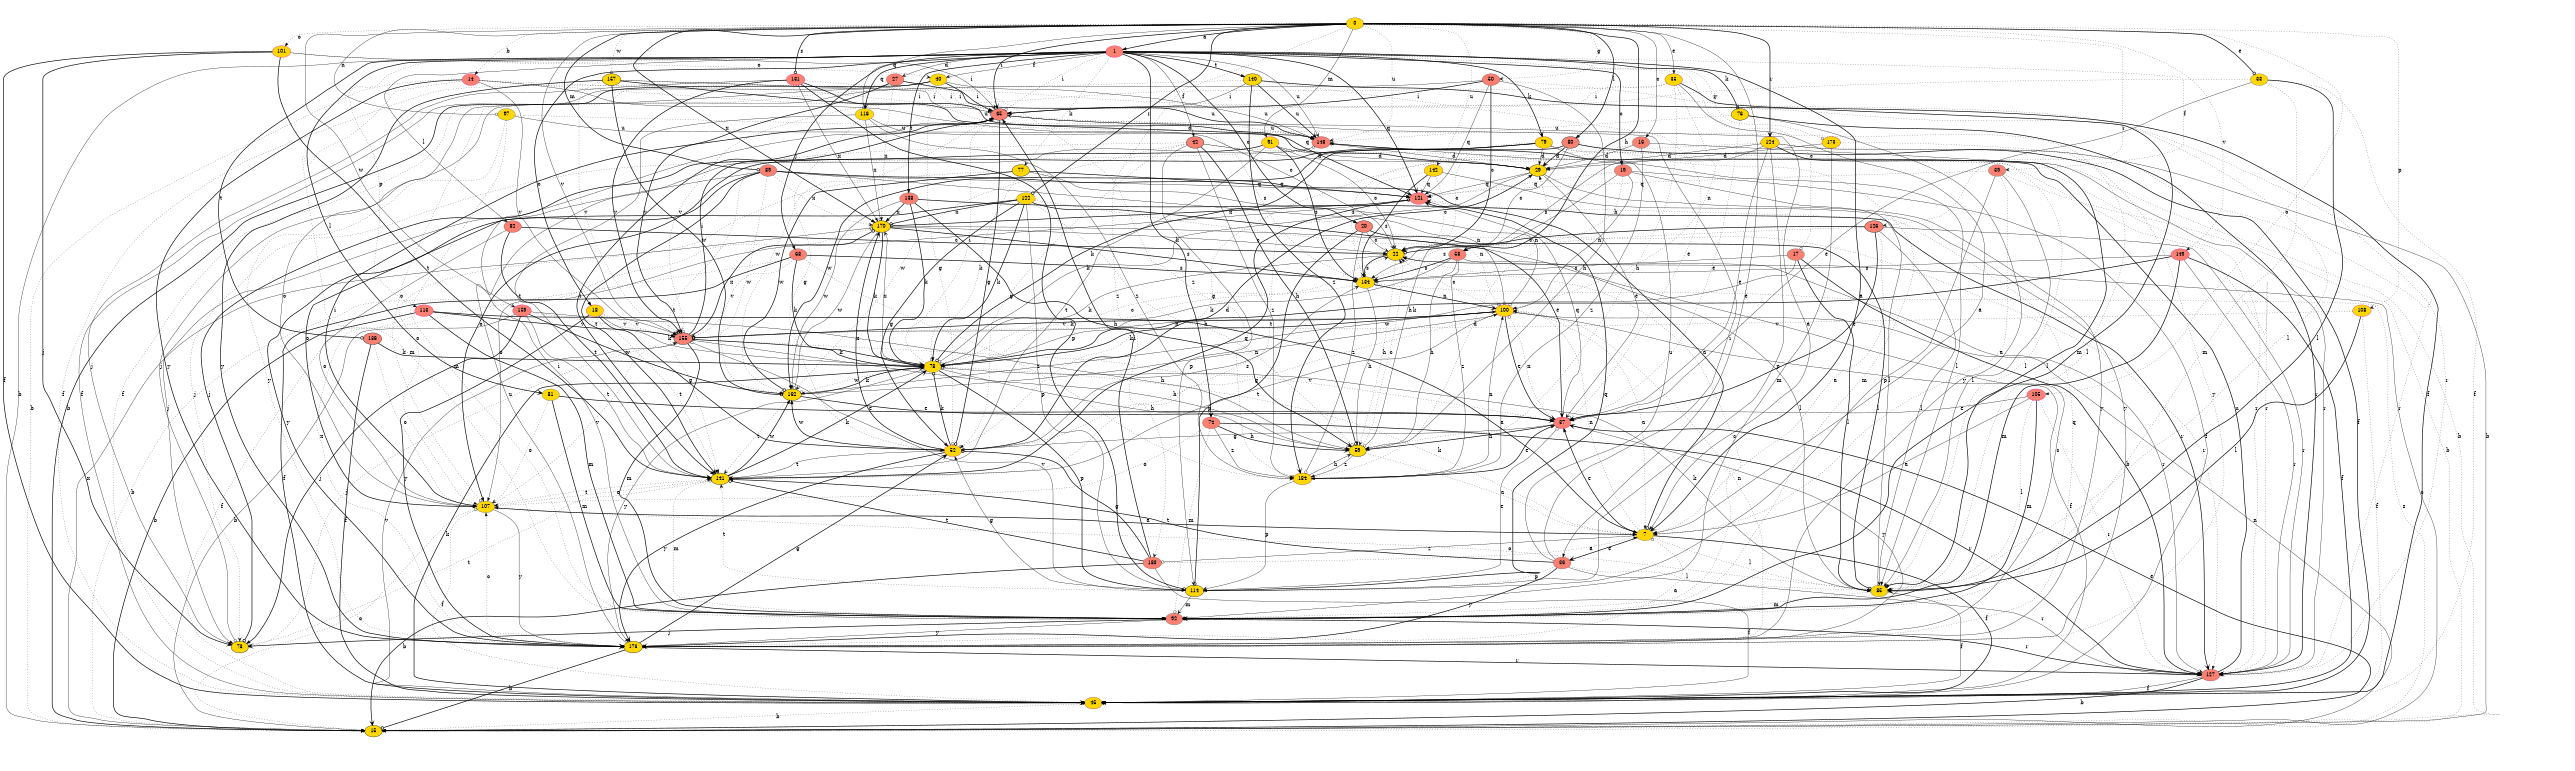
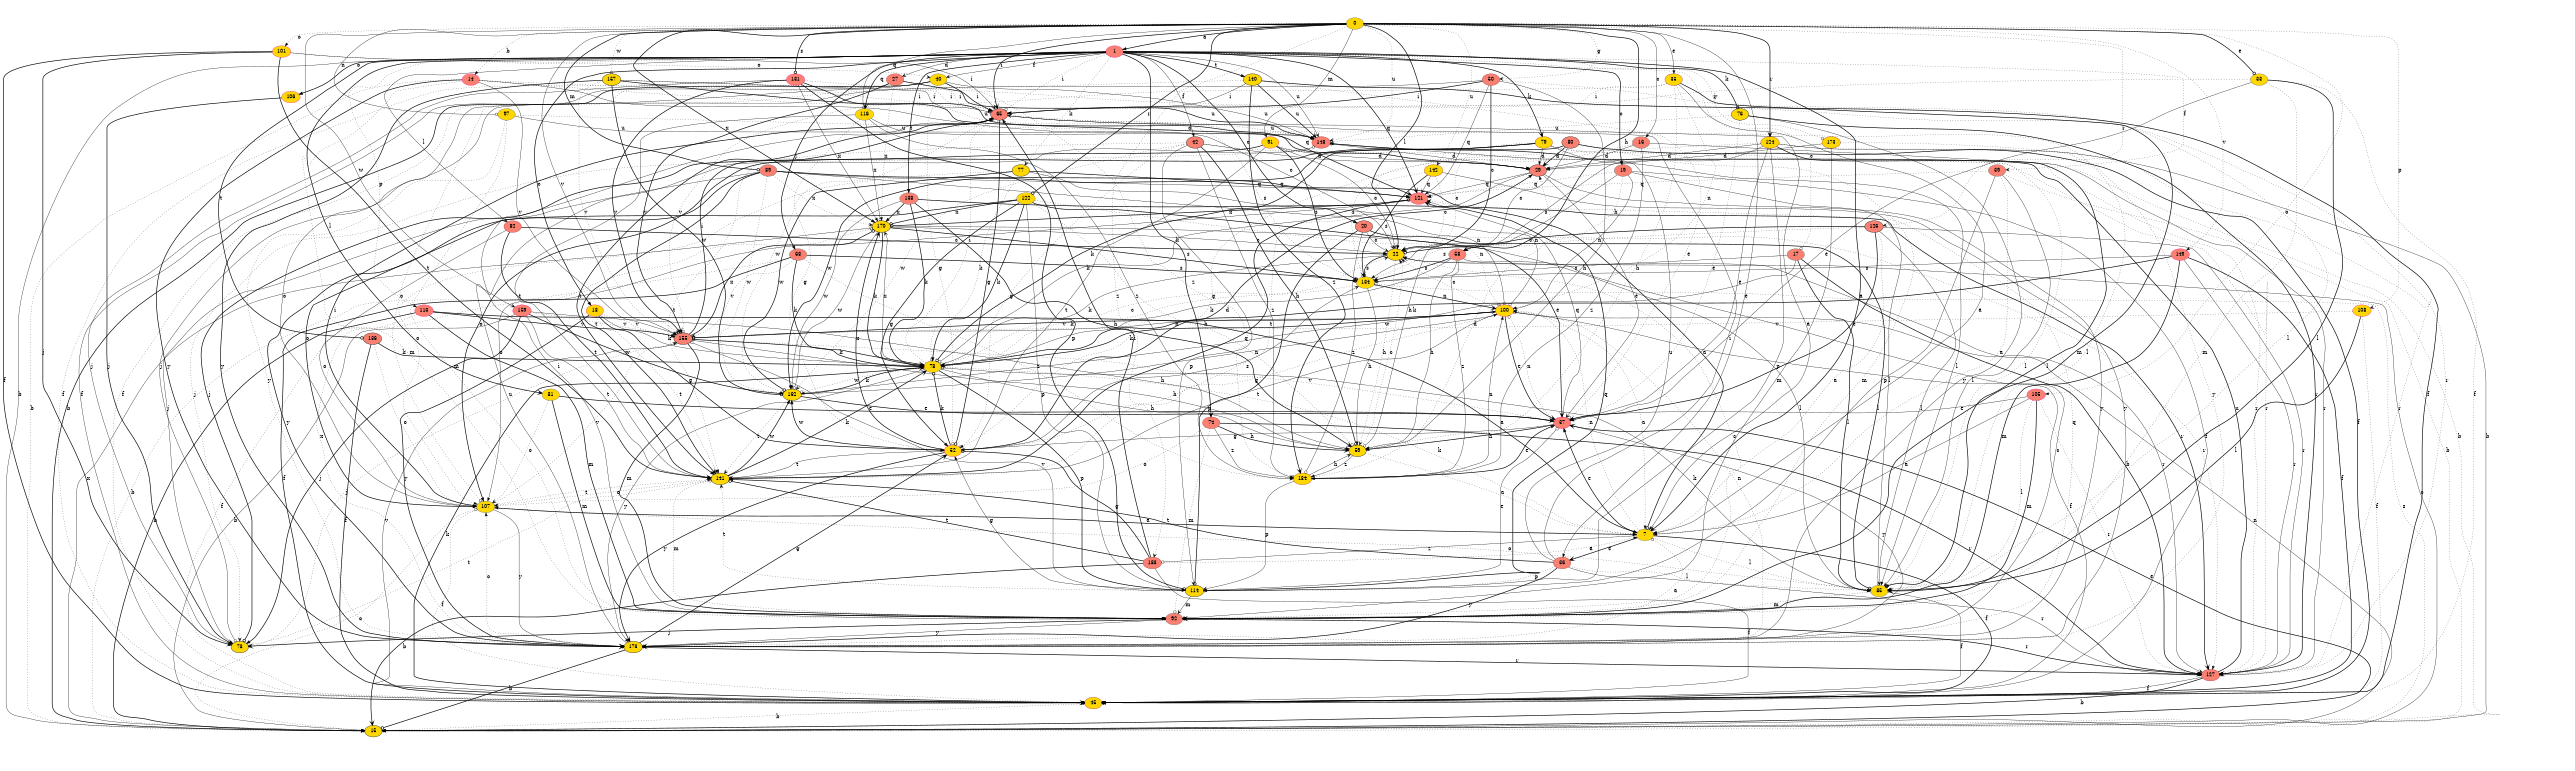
edge "0" -> "80": now "0" -> "22"
node "106": added
node "29": fillcolor gold -> salmon
